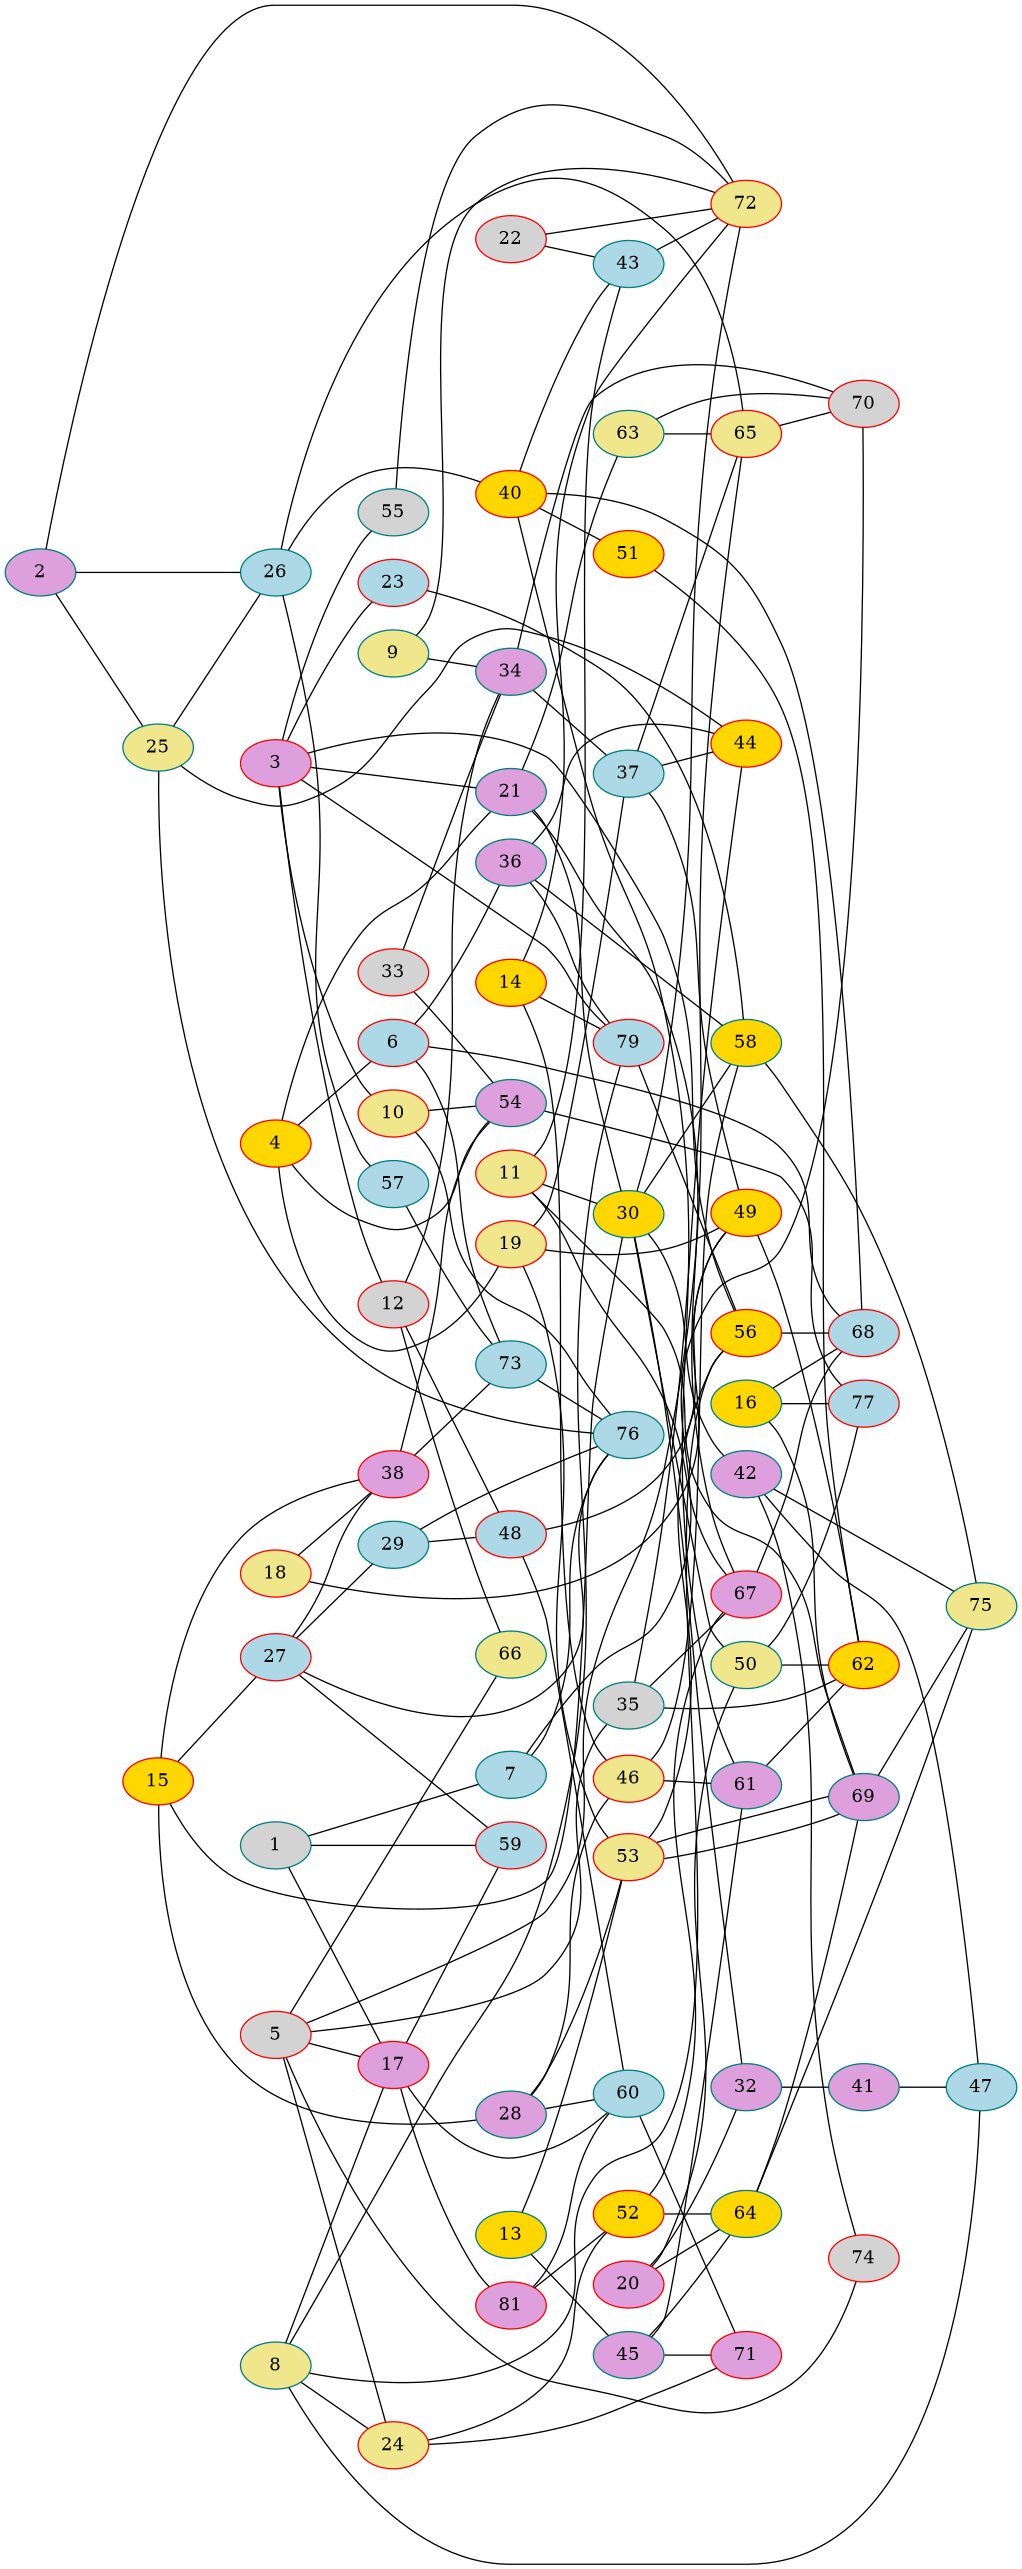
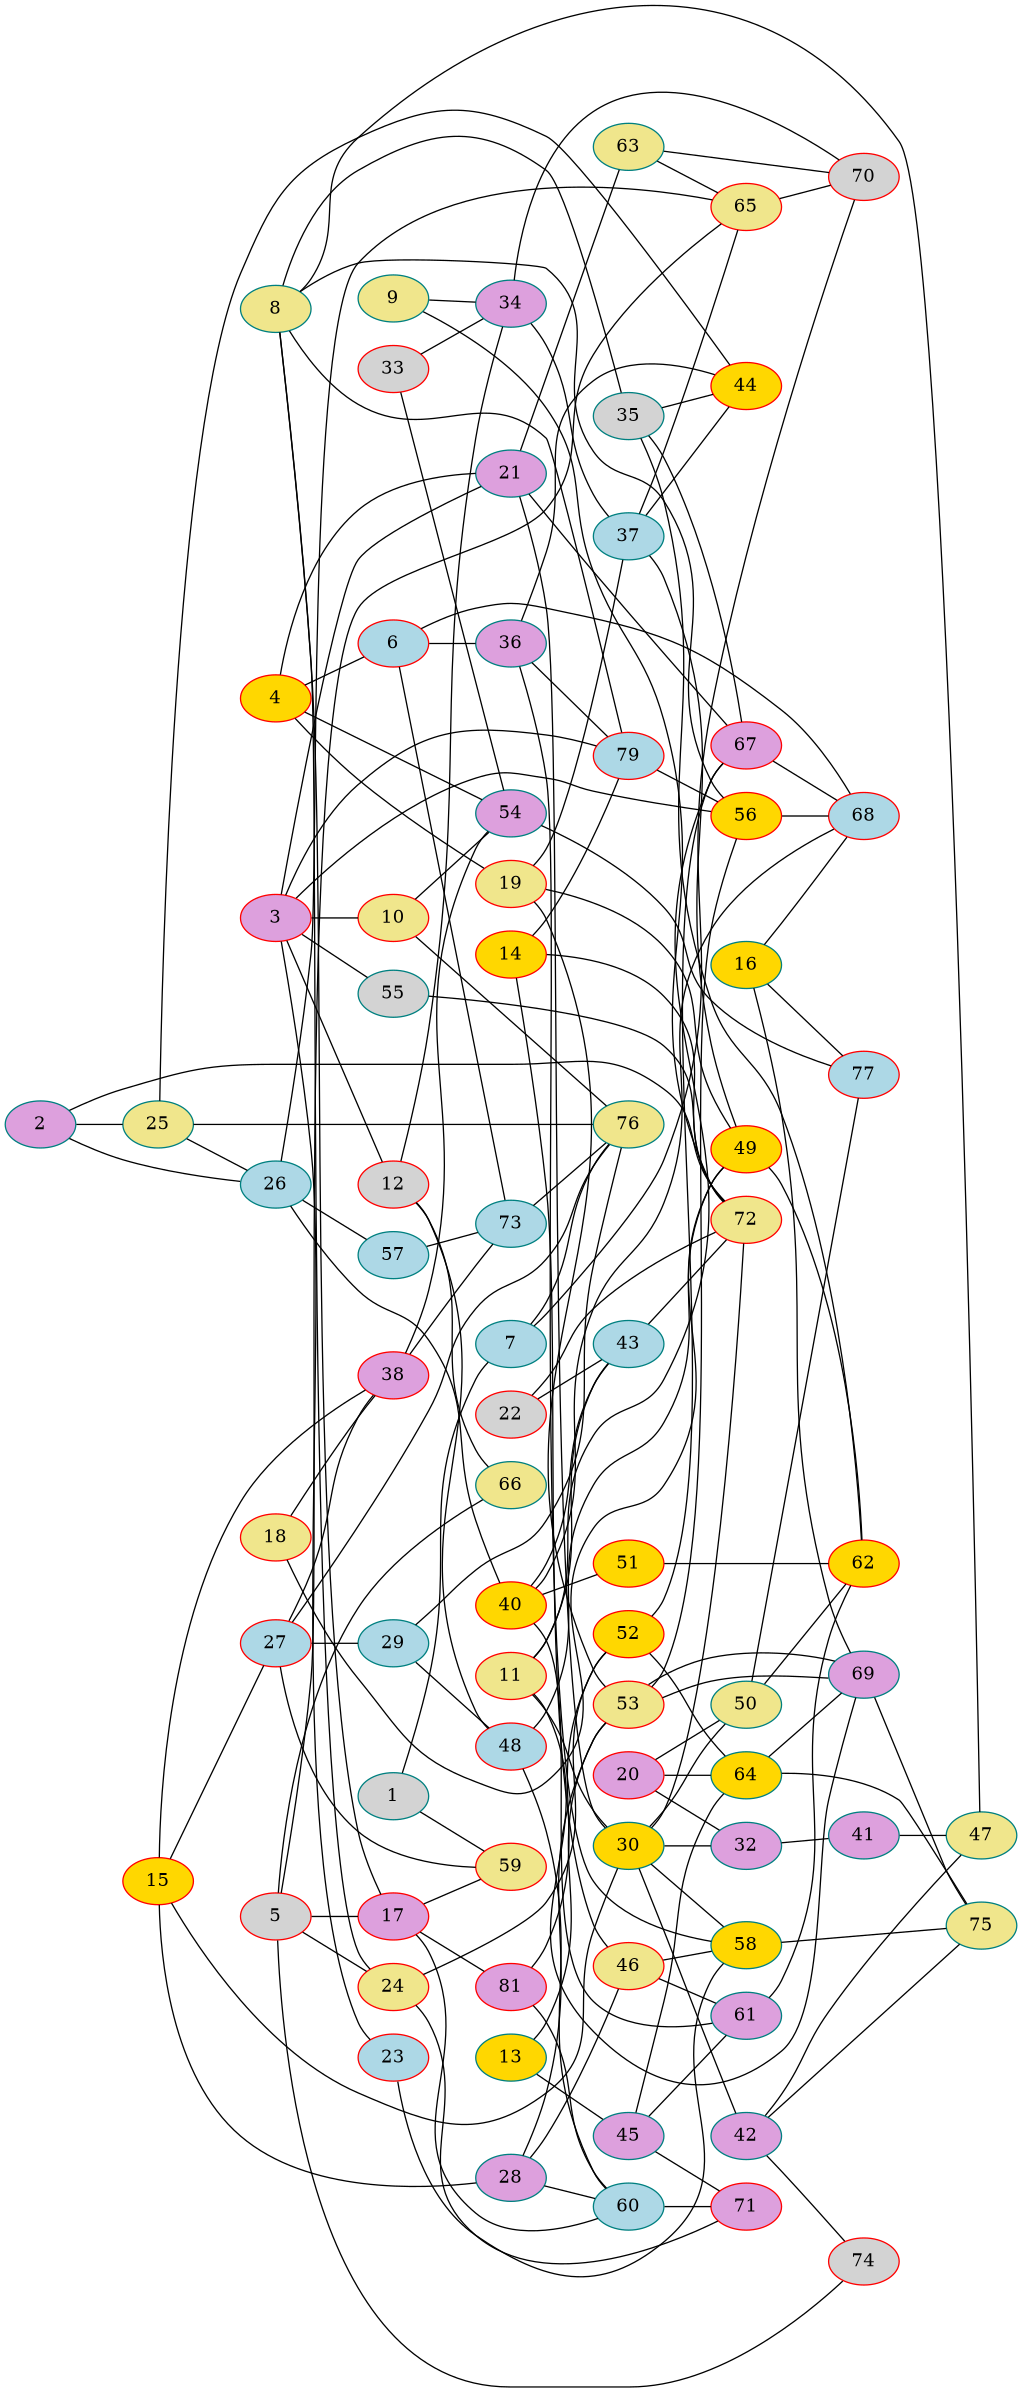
node "76": fillcolor lightblue -> khaki
node "59": fillcolor lightblue -> khaki
edge "1" -- "17": removed
edge "35" -- "5": now "35" -- "8"
node "47": fillcolor lightblue -> khaki
